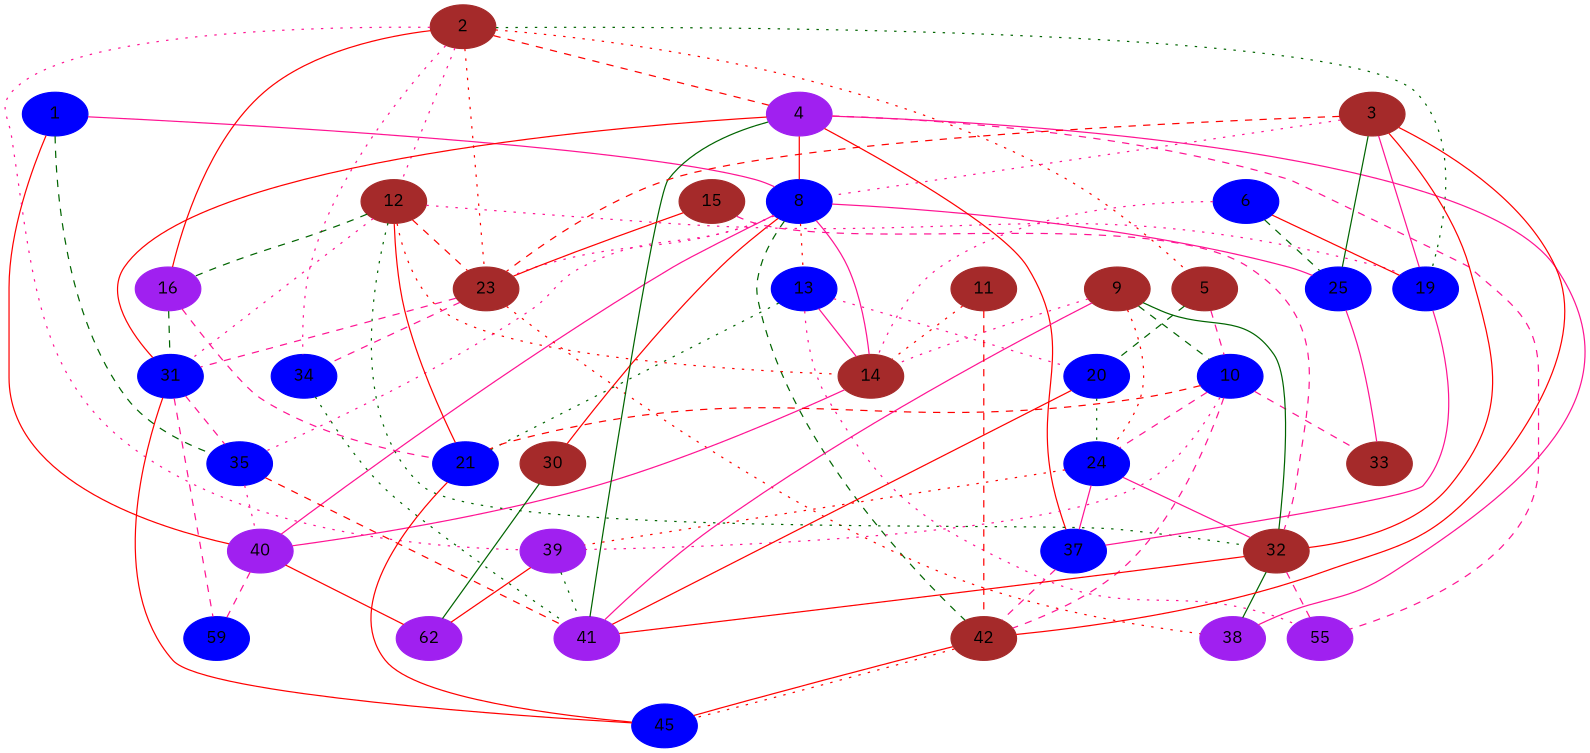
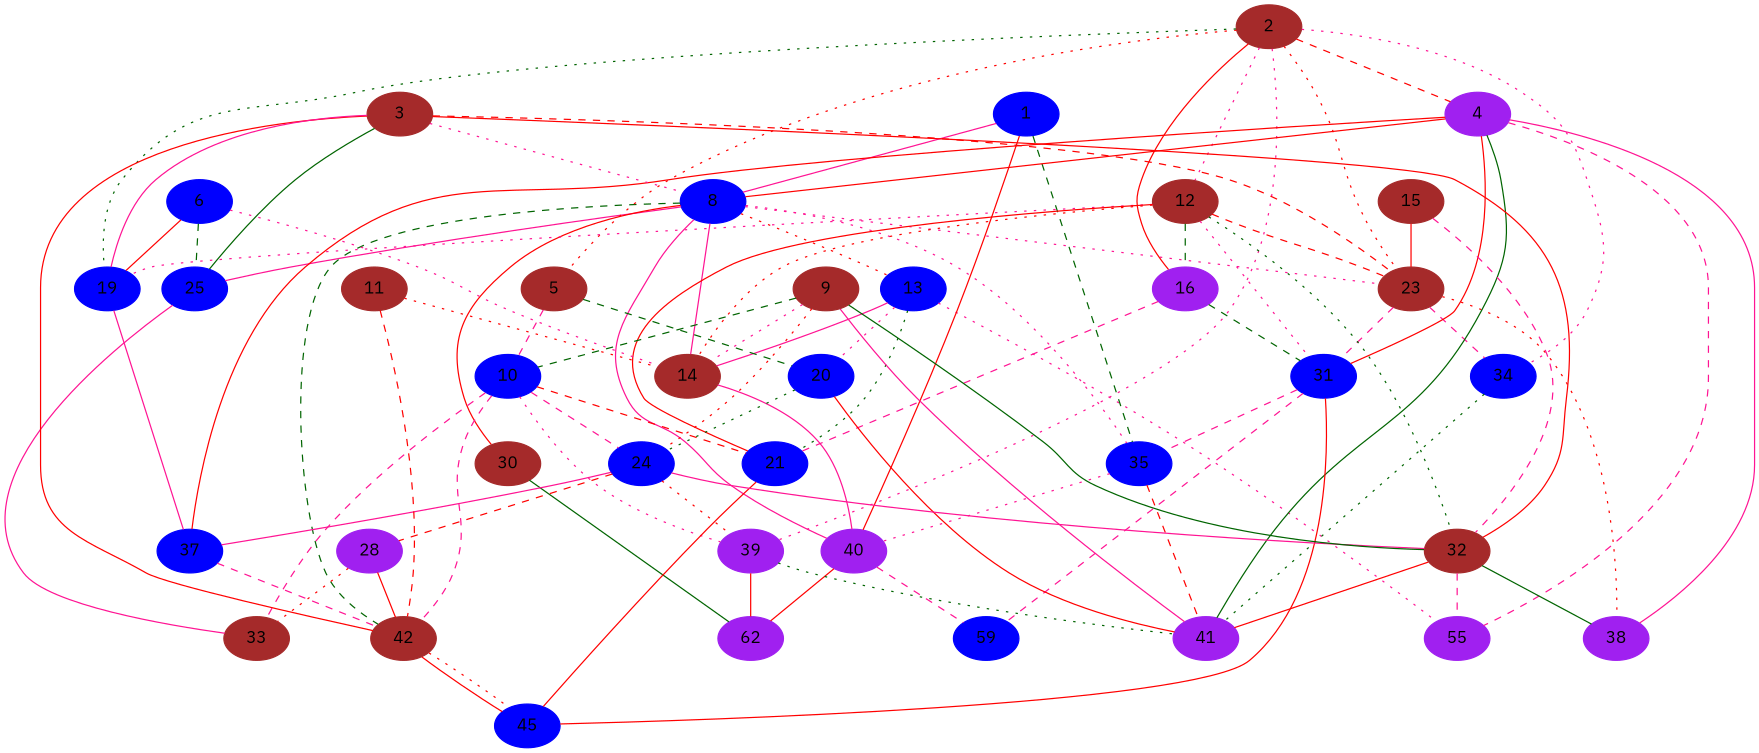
node "28": added
